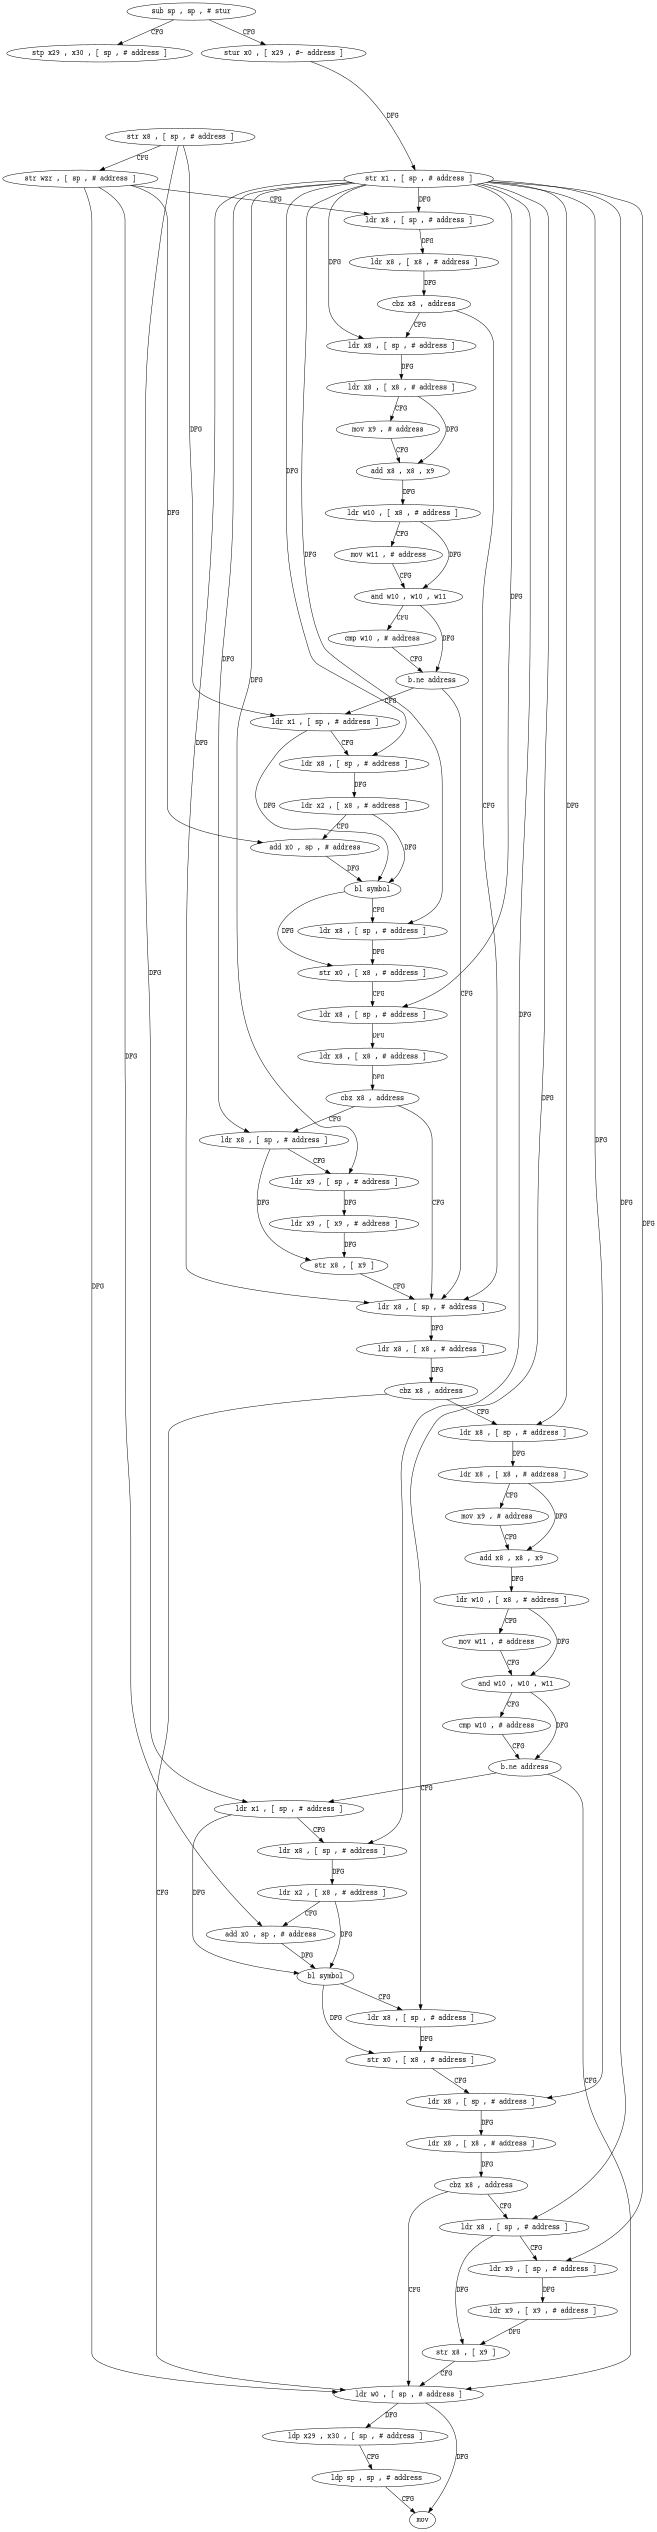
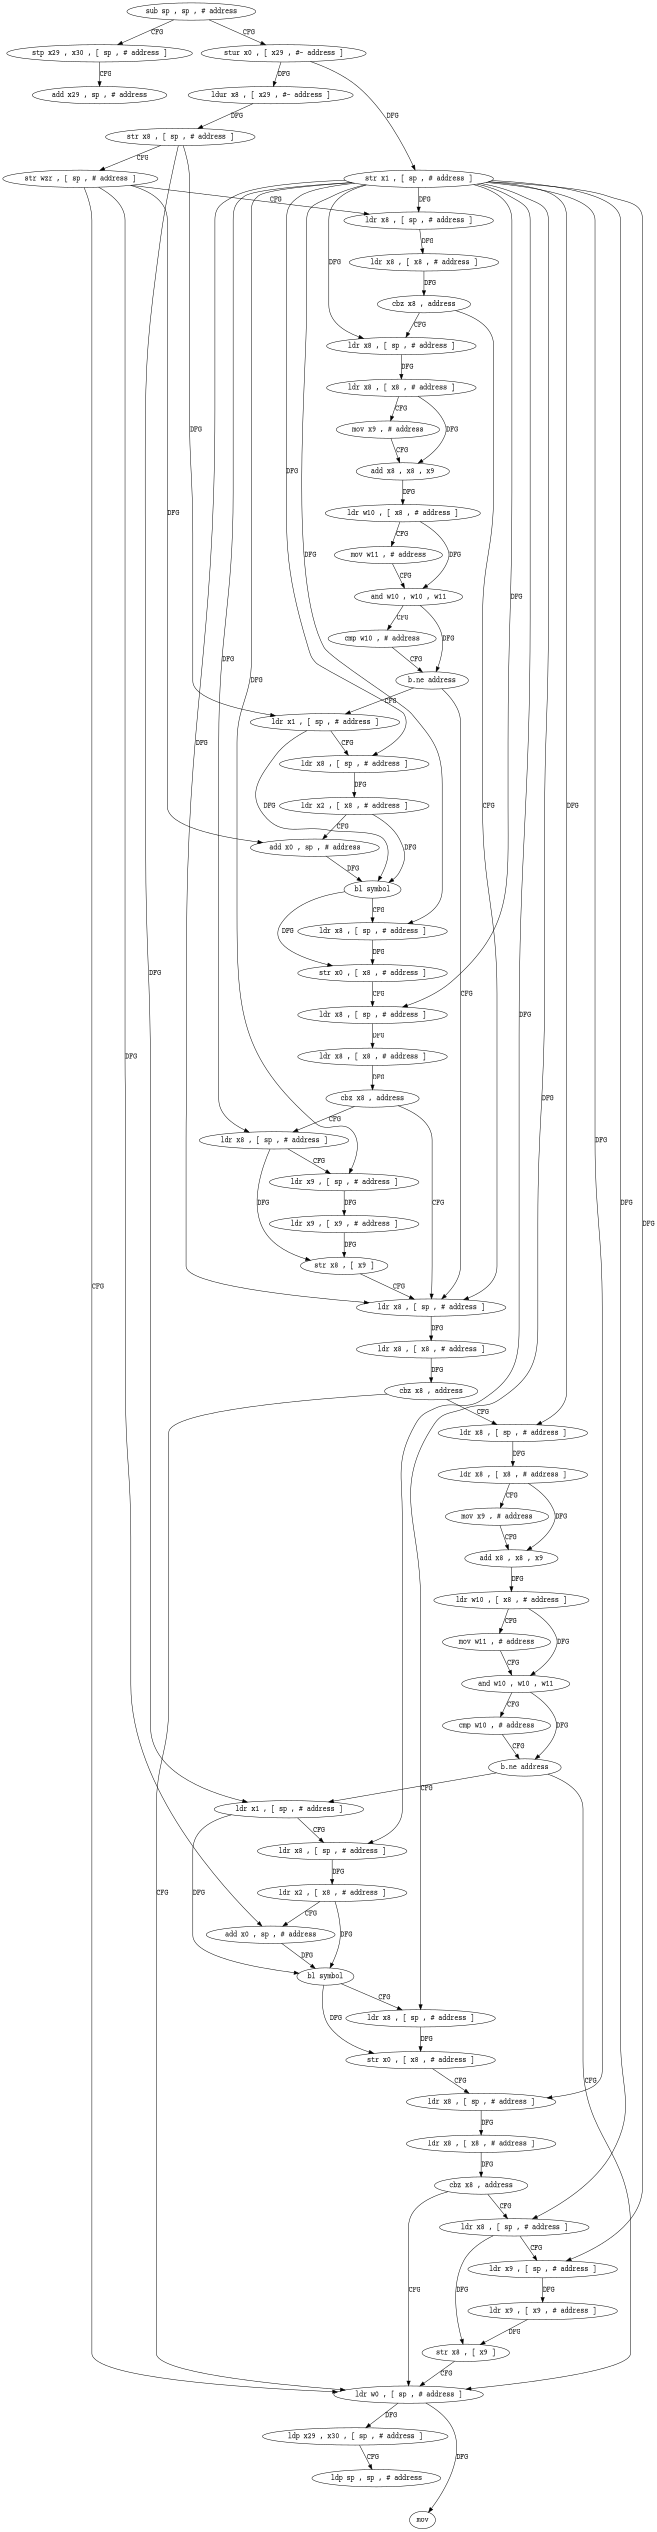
node "sub sp , sp , # stur": label "sub sp , sp , # stur" -> "sub sp , sp , # address"
node "add x29 , sp , # address": added
node "ldur x8 , [ x29 , #- address ]": added
edge "str wzr , [ sp , # address ]" -> "ldr w0 , [ sp , # address ]": label "DFG" -> "CFG"
edge "ldp sp , sp , # address" -> "mov": removed, label "CFG"
